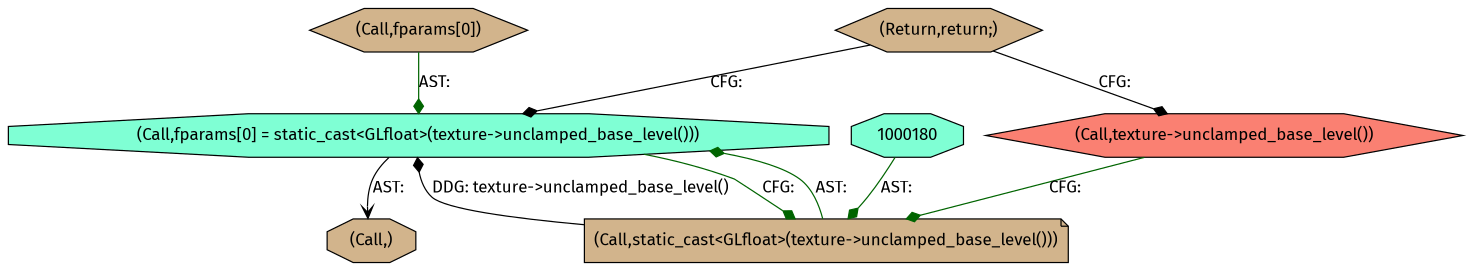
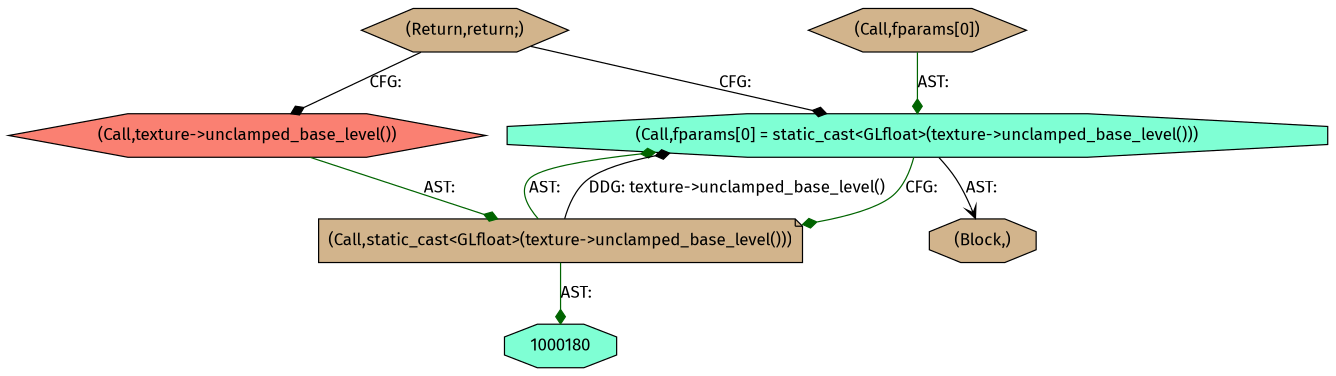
edge "1000180" -> "(Call,static_cast<GLfloat>(texture->unclamped_base_level()))": reversed
edge "(Call,texture->unclamped_base_level())" -> "(Call,static_cast<GLfloat>(texture->unclamped_base_level()))": label "CFG: " -> "AST: "
node "(Call,)": label "(Call,)" -> "(Block,)"
